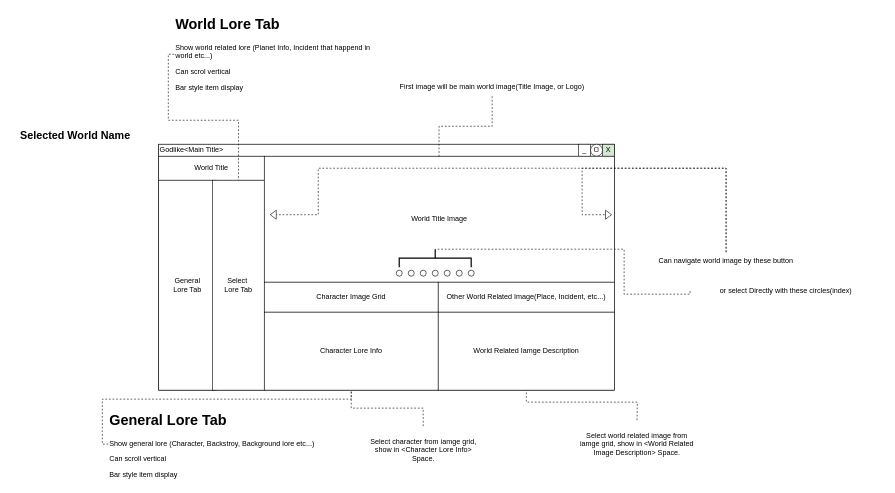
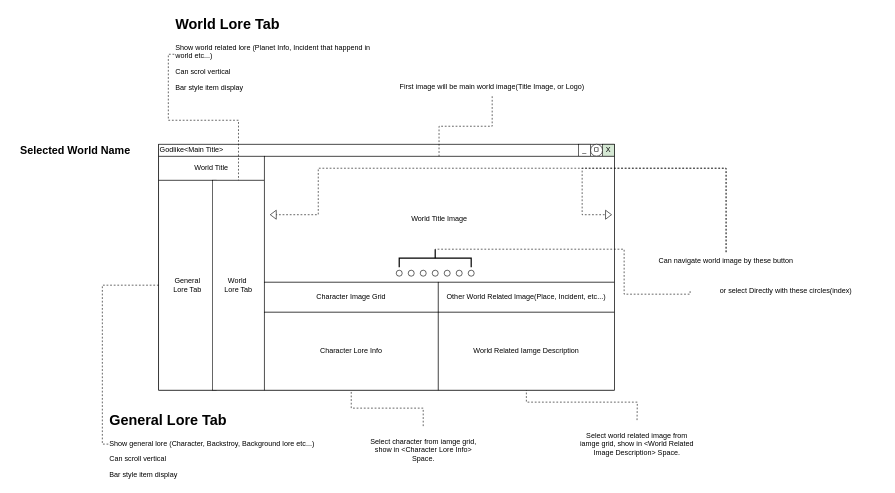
node "Selected World Name": moved (75, 135) -> (75, 150)
node "Select Lore Tab": label "Select Lore Tab" -> "World Lore Tab"
edge "Character Lore Info" -- "General Lore TabShow general lore (Character, Backstroy, Background lore etc...) Can scroll vertical Bar style item display": now "General Lore Tab" -- "General Lore TabShow general lore (Character, Backstroy, Background lore etc...) Can scroll vertical Bar style item display"
